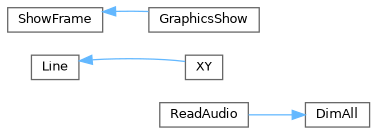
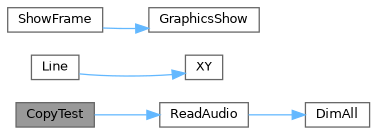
edge "GraphicsShow" -> "ShowFrame": reversed
edge "XY" -> "Line": reversed
node "CopyTest": added
